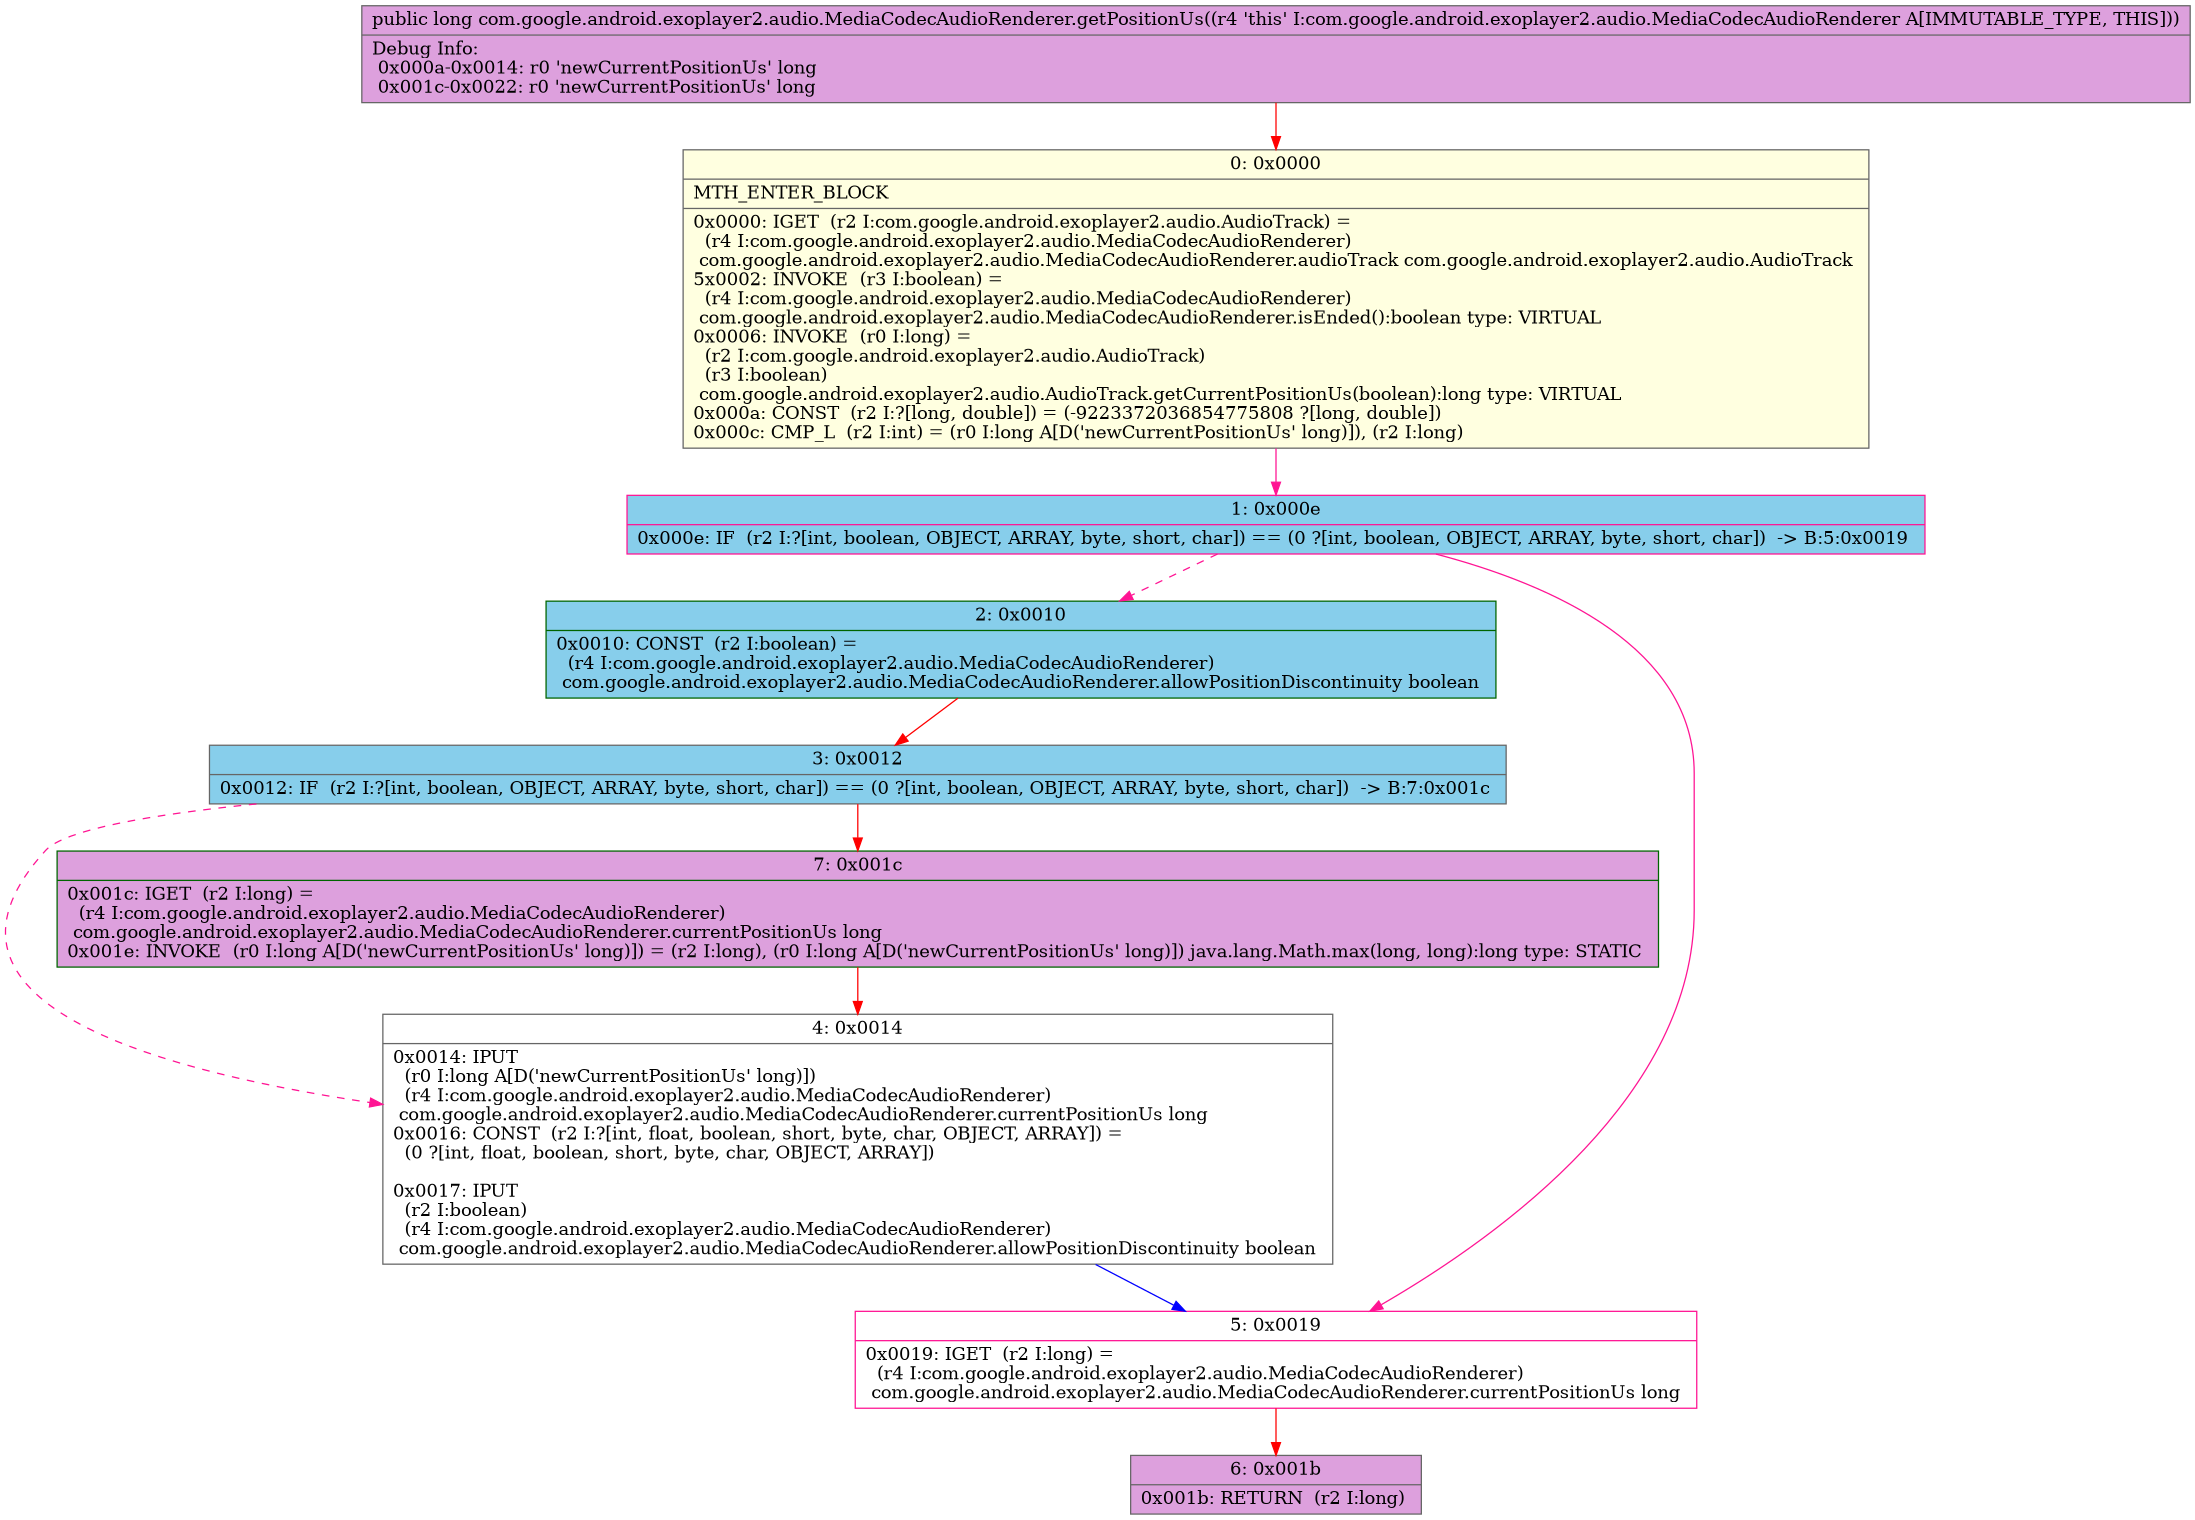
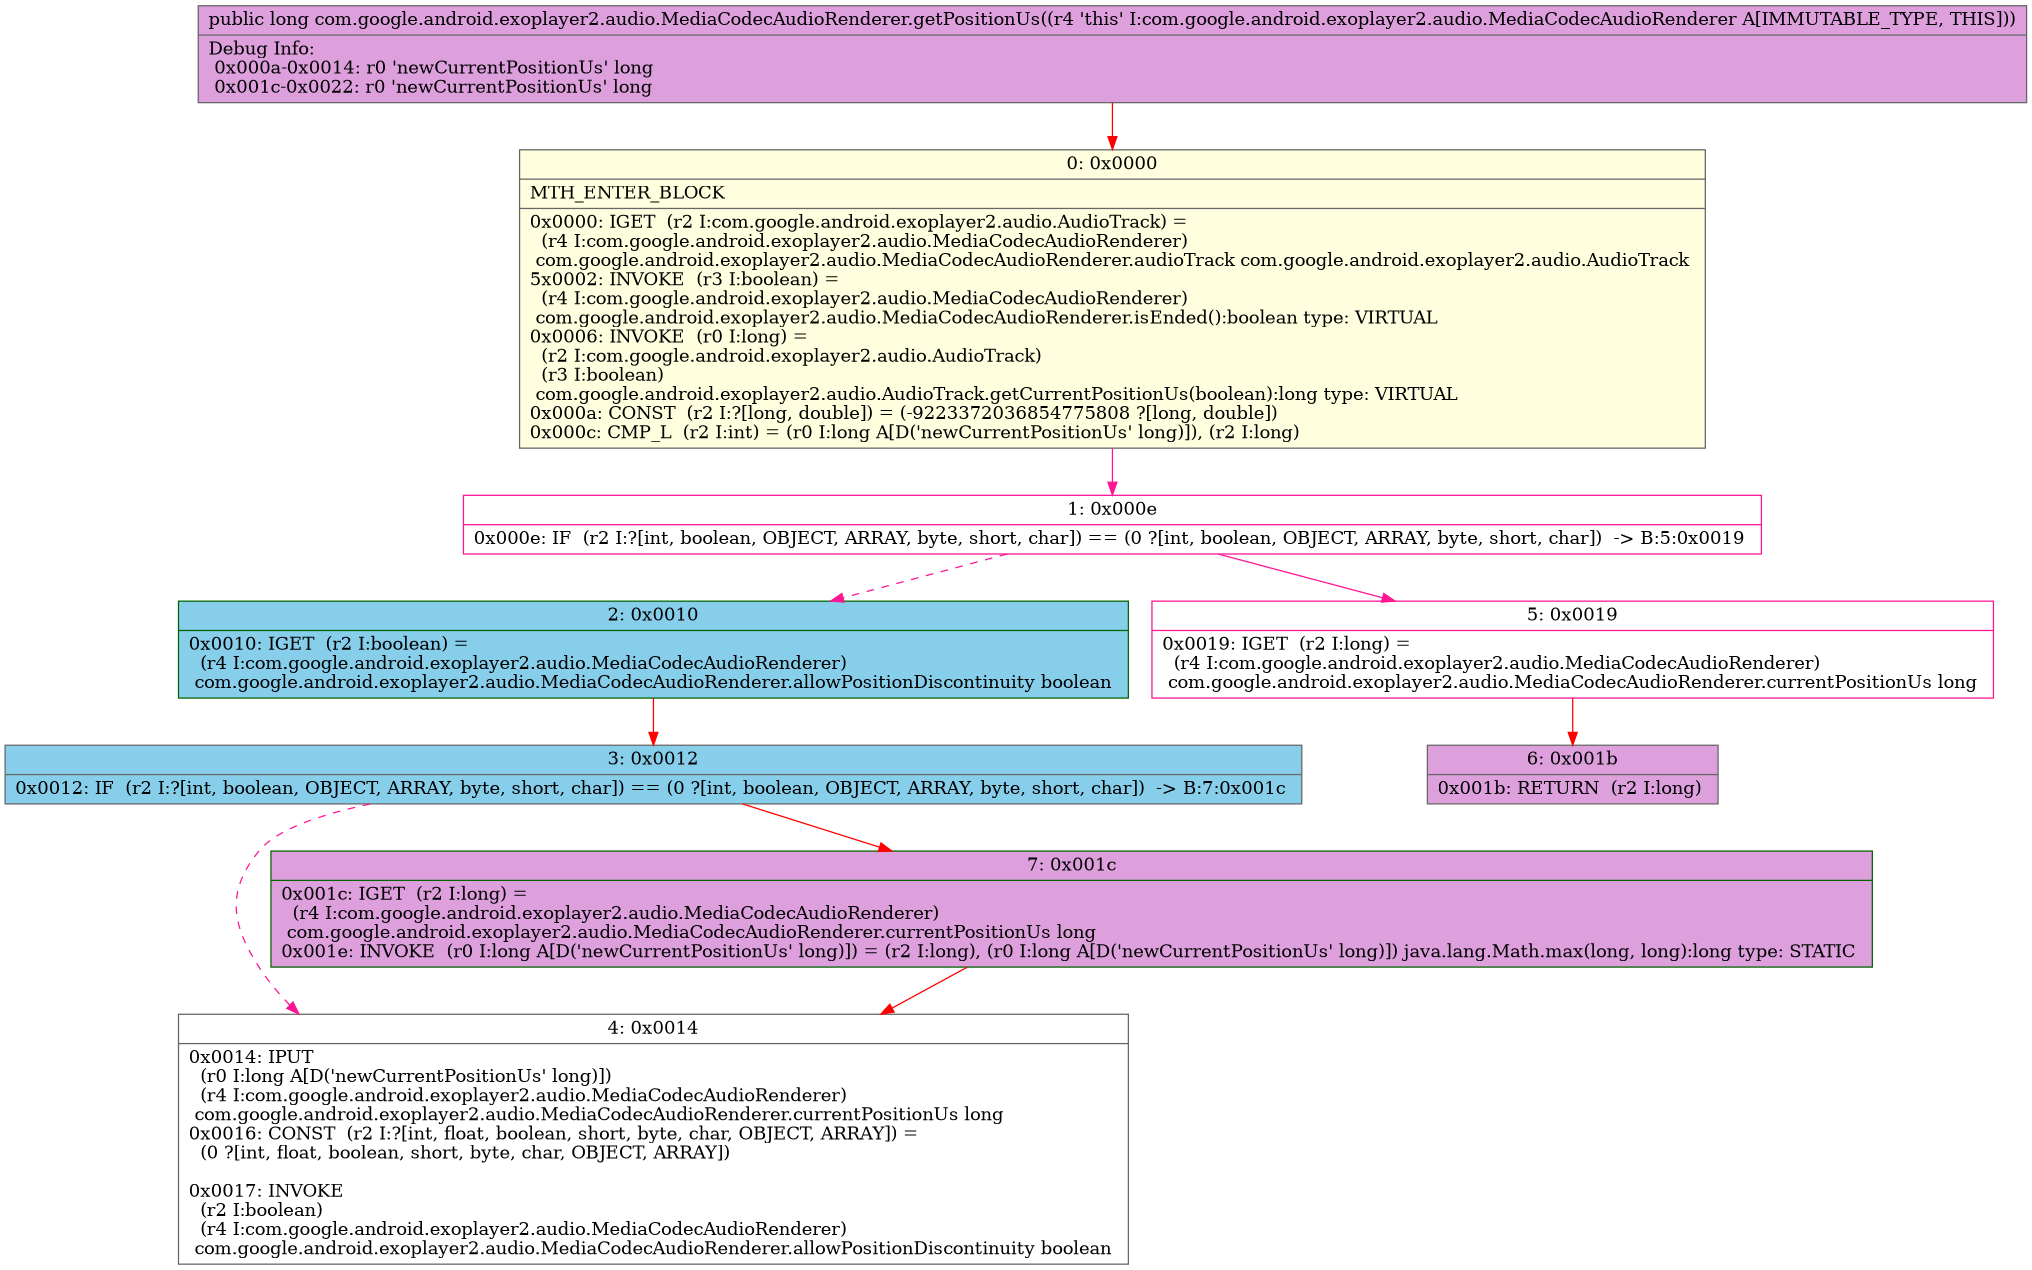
node "1: 0x000e": fillcolor skyblue -> white
node "2: 0x0010": text "0x0010: CONST  (r2 I:boolean) =" -> "0x0010: IGET  (r2 I:boolean) ="
node "4: 0x0014": text "0x0017: IPUT" -> "0x0017: INVOKE"
edge "4: 0x0014" -> "5: 0x0019": removed
